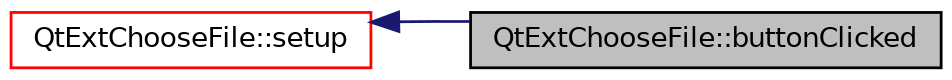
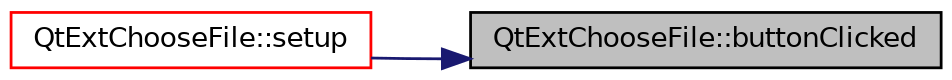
edge "QtExtChooseFile::buttonClicked" -> "QtExtChooseFile::setup": reversed
